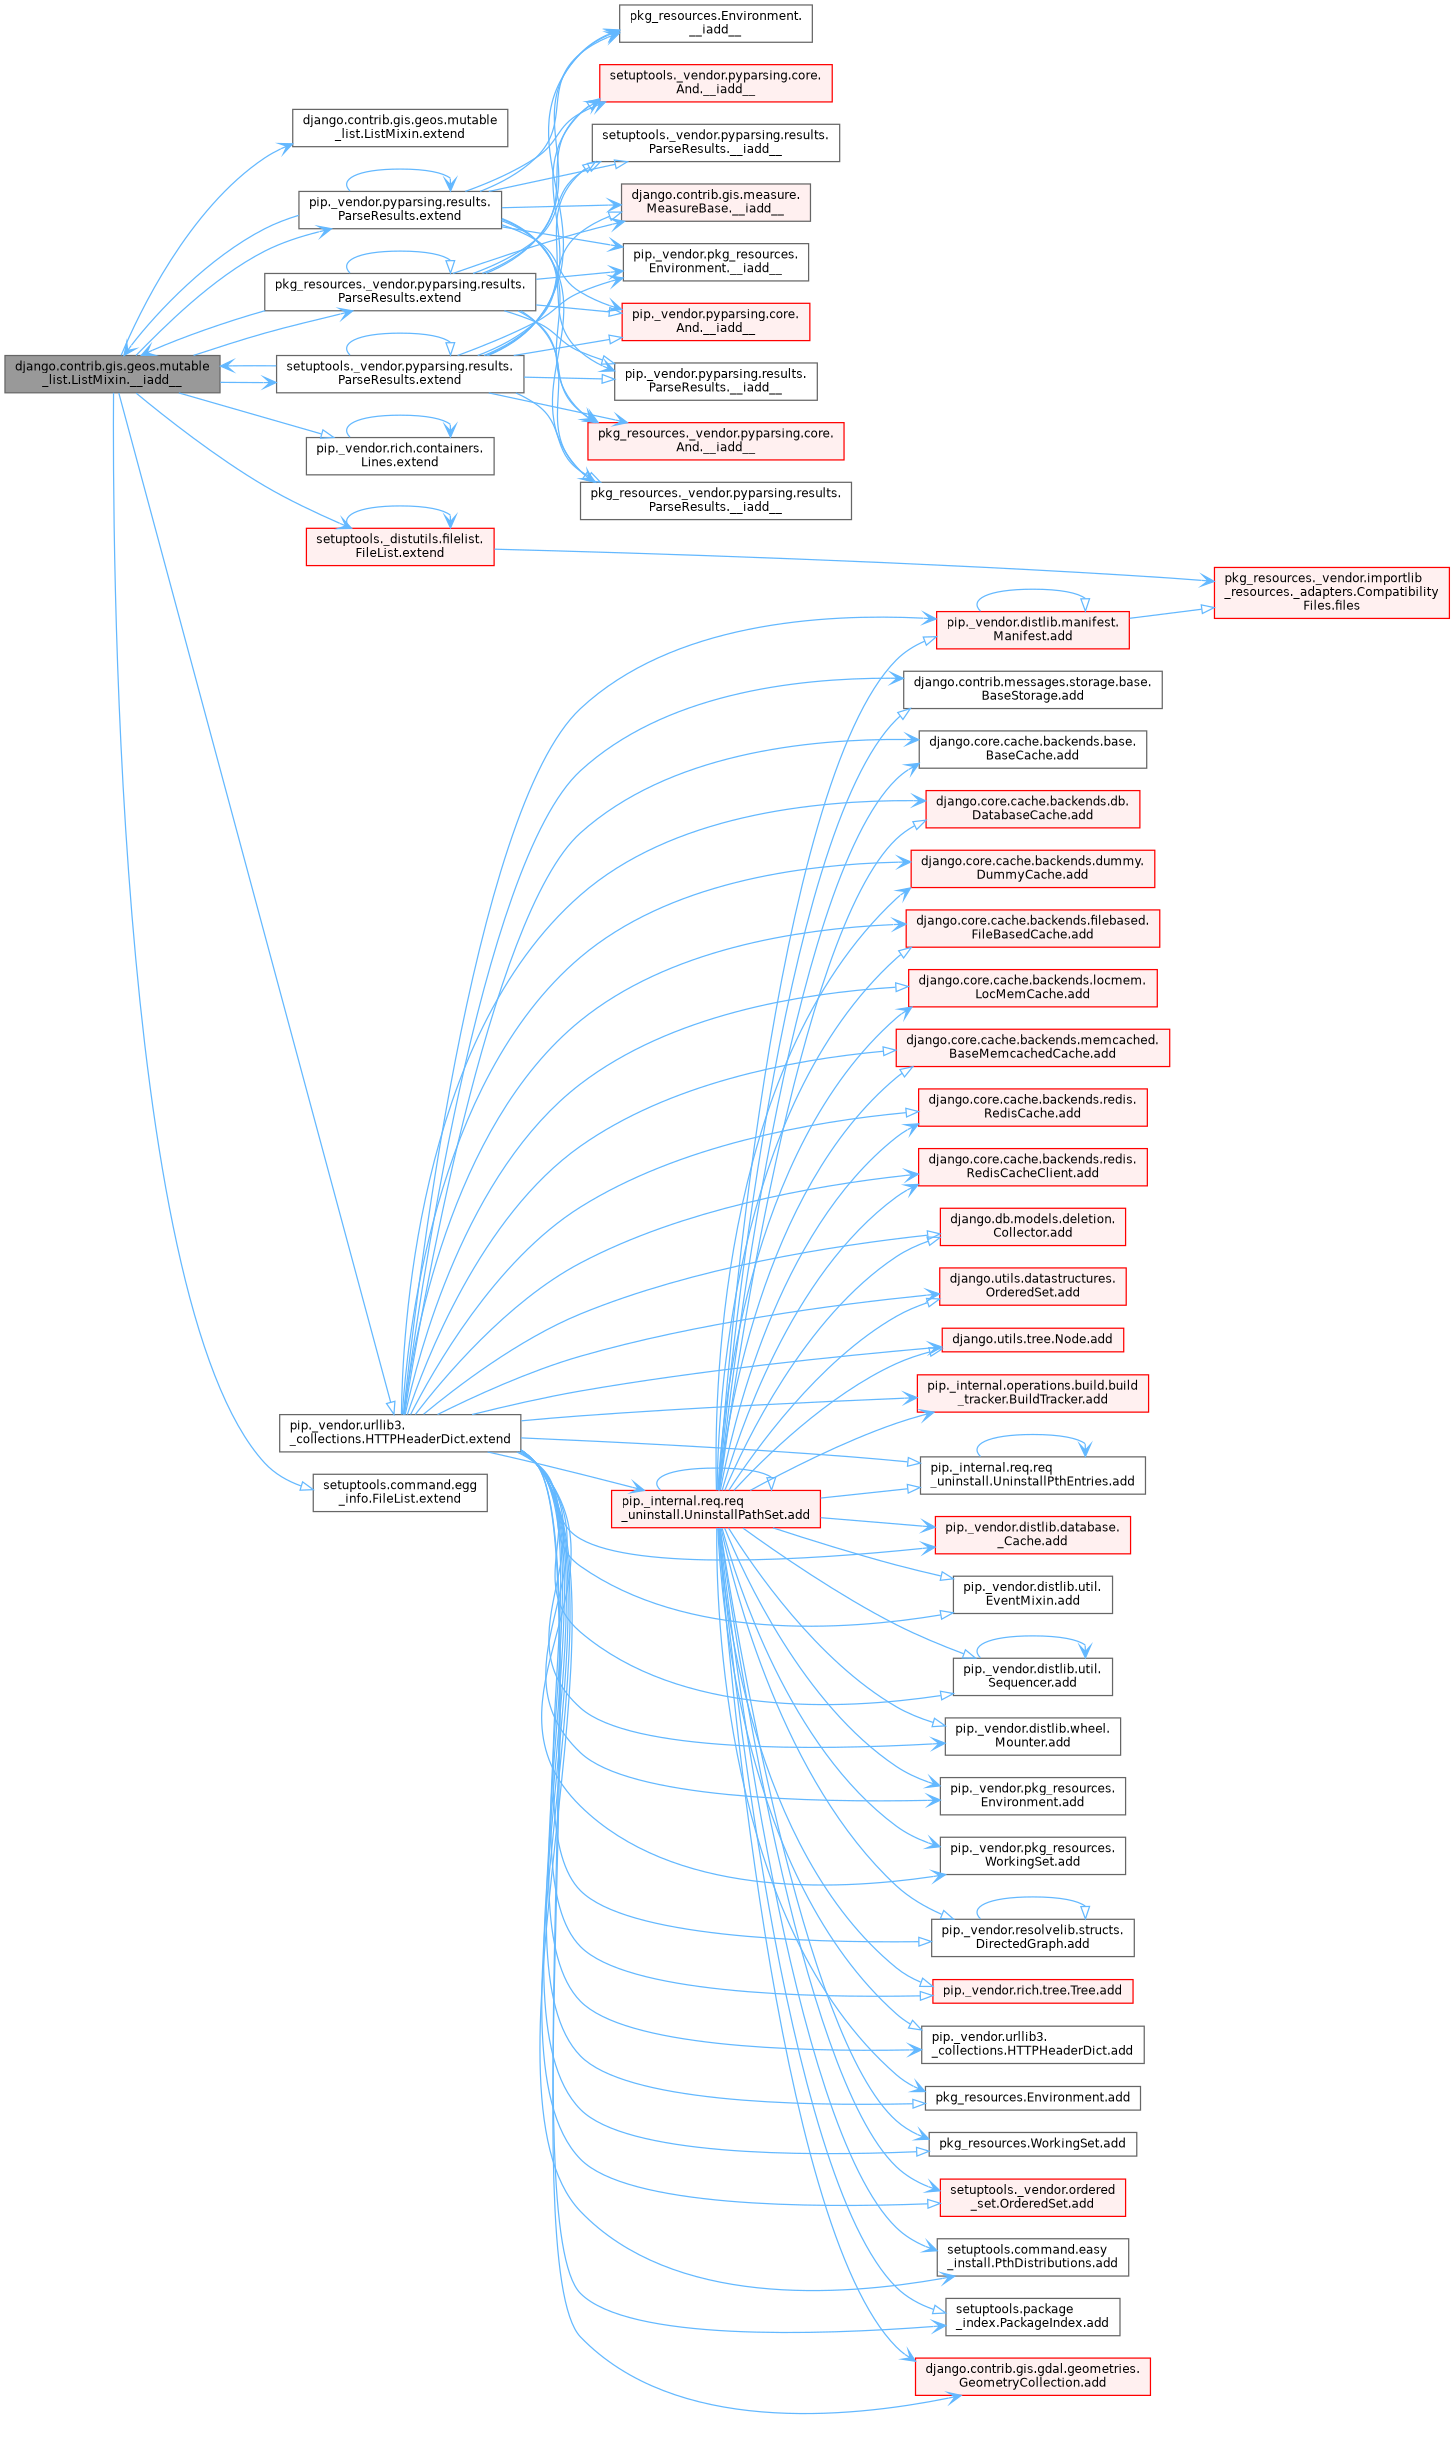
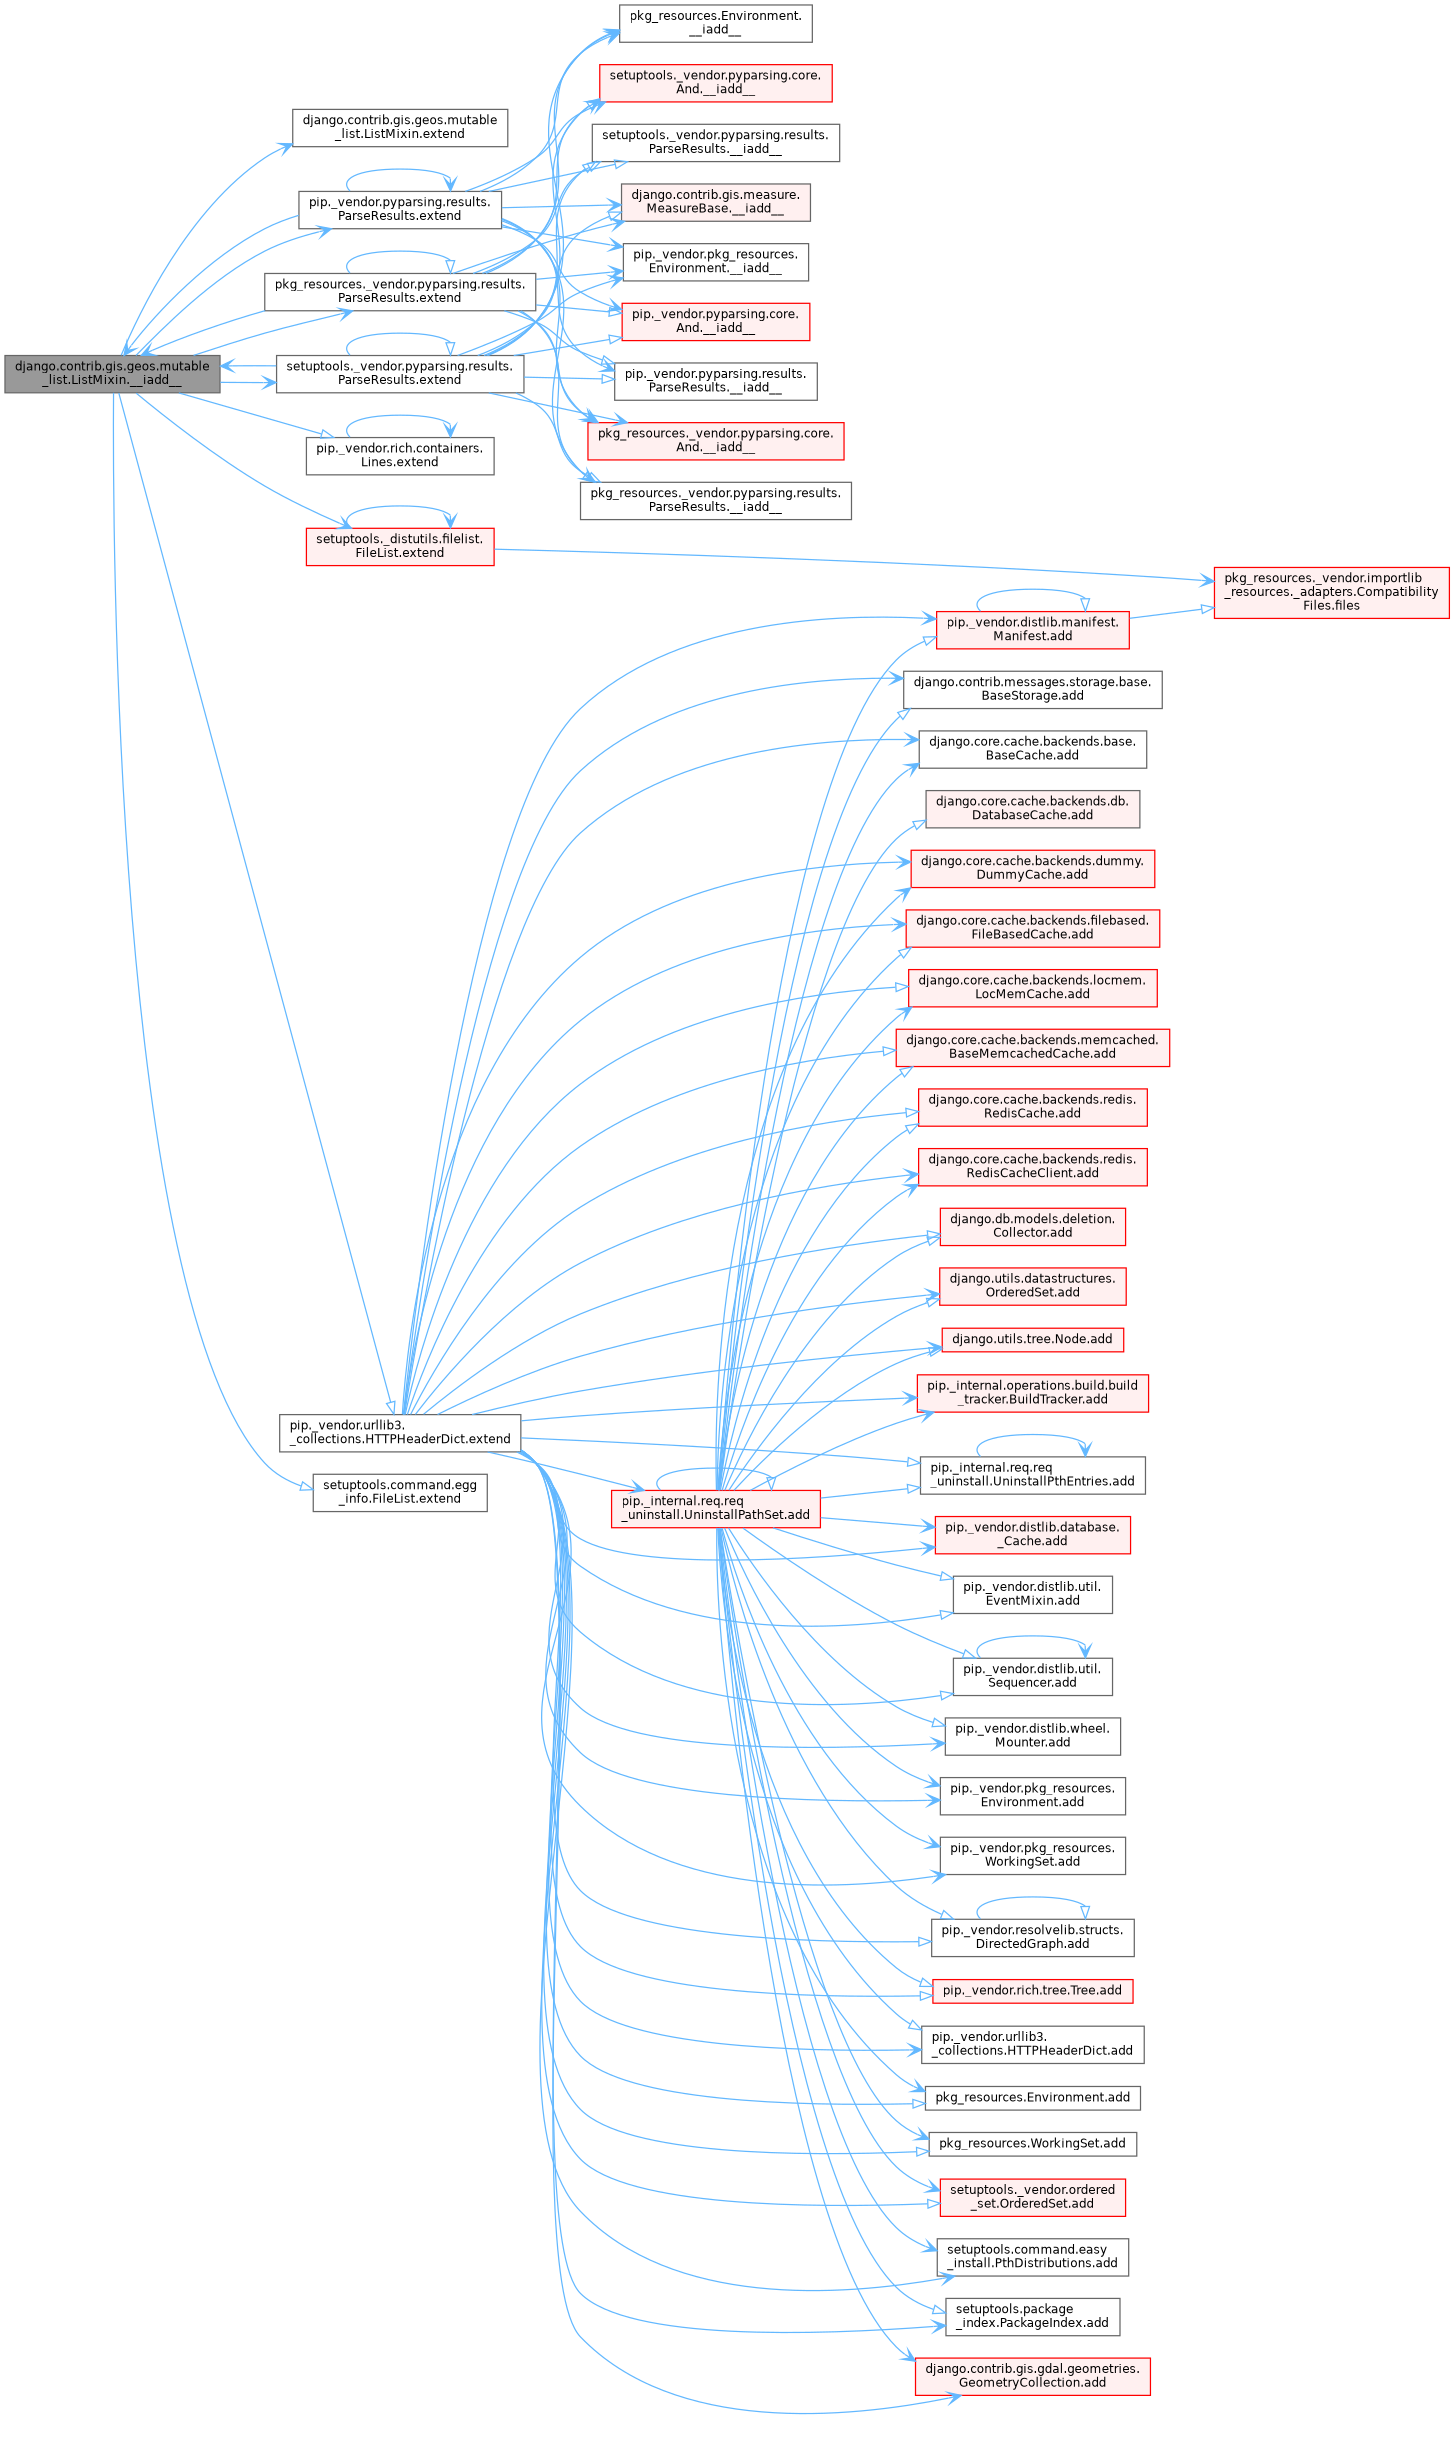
node "django.core.cache.backends.db. DatabaseCache.add": color red -> grey40
edge "pip._vendor.urllib3. _collections.HTTPHeaderDict.extend" -> "django.core.cache.backends.db. DatabaseCache.add": removed
edge "pip._internal.req.req _uninstall.UninstallPathSet.add" -> "django.core.cache.backends.redis. RedisCache.add": arrowhead vee -> onormal
